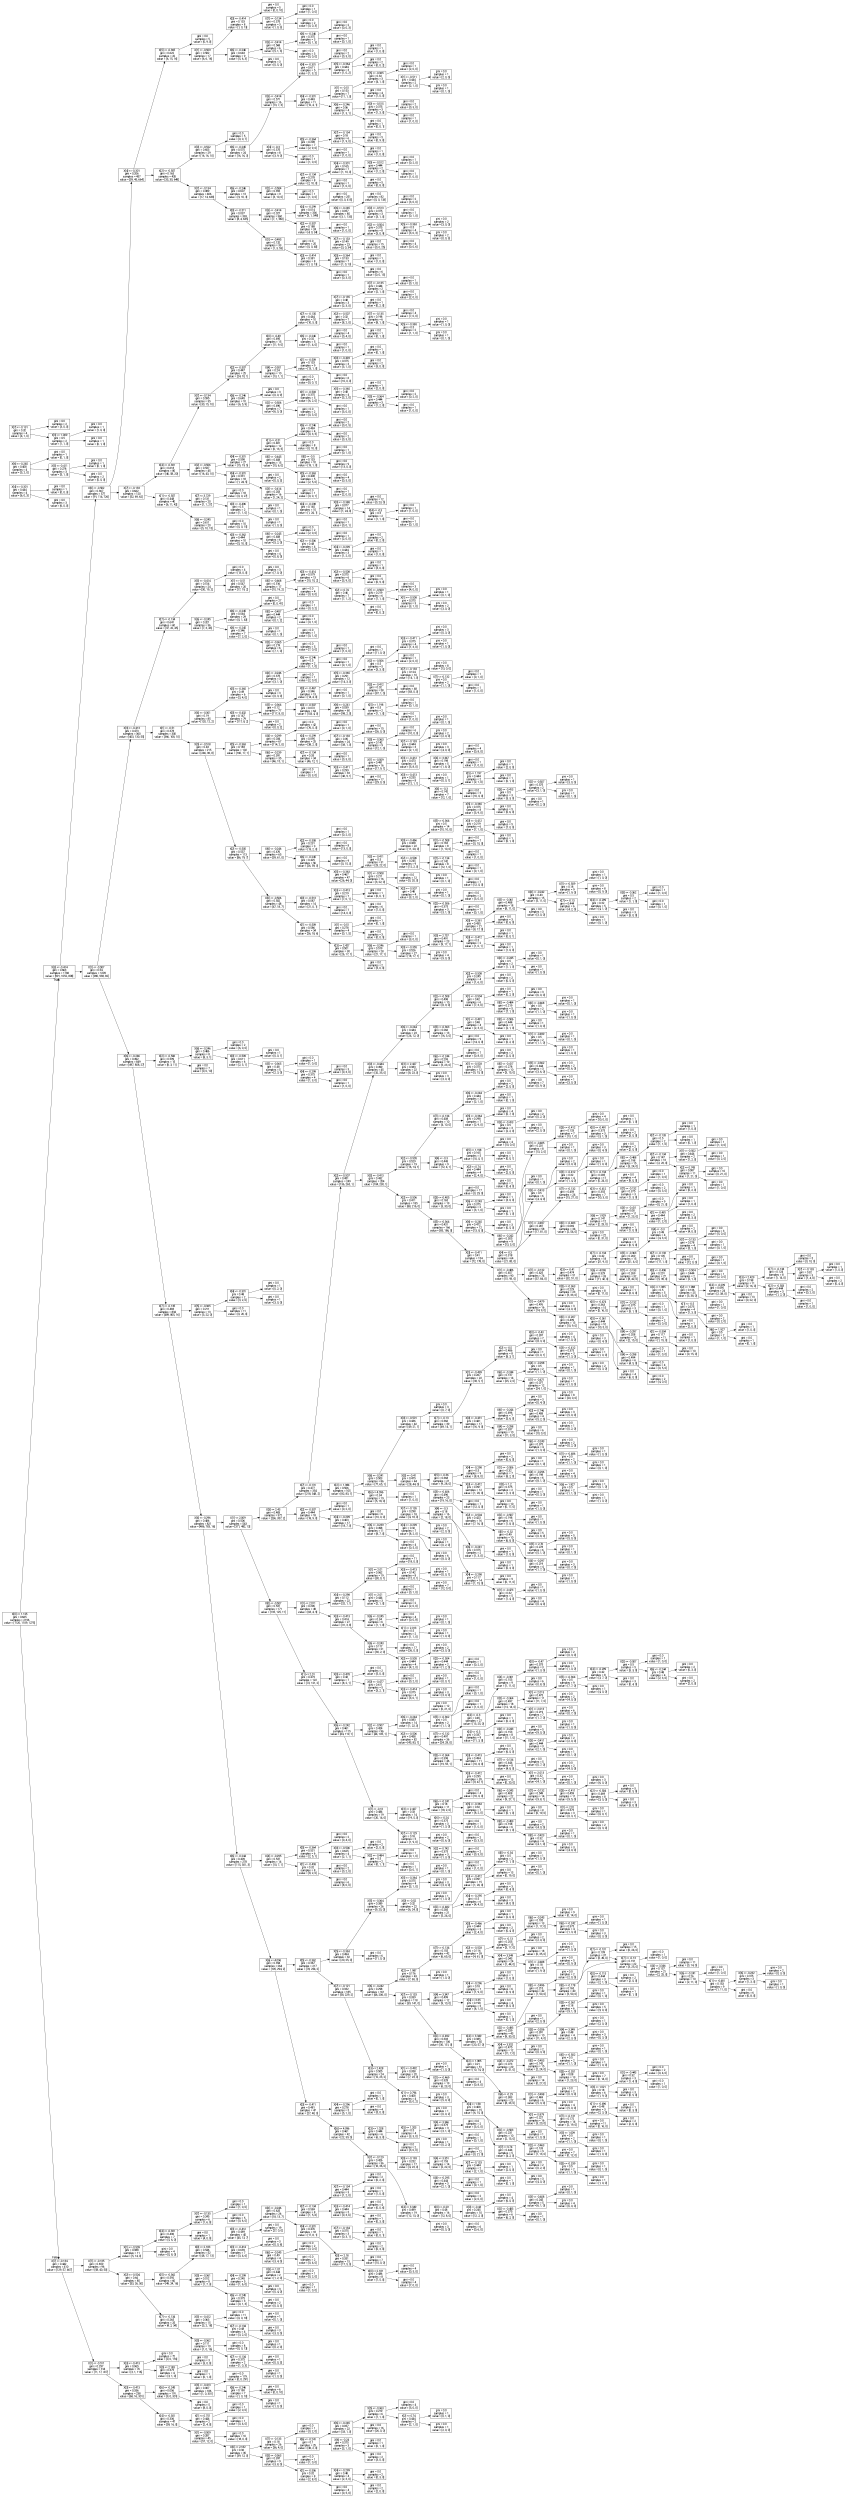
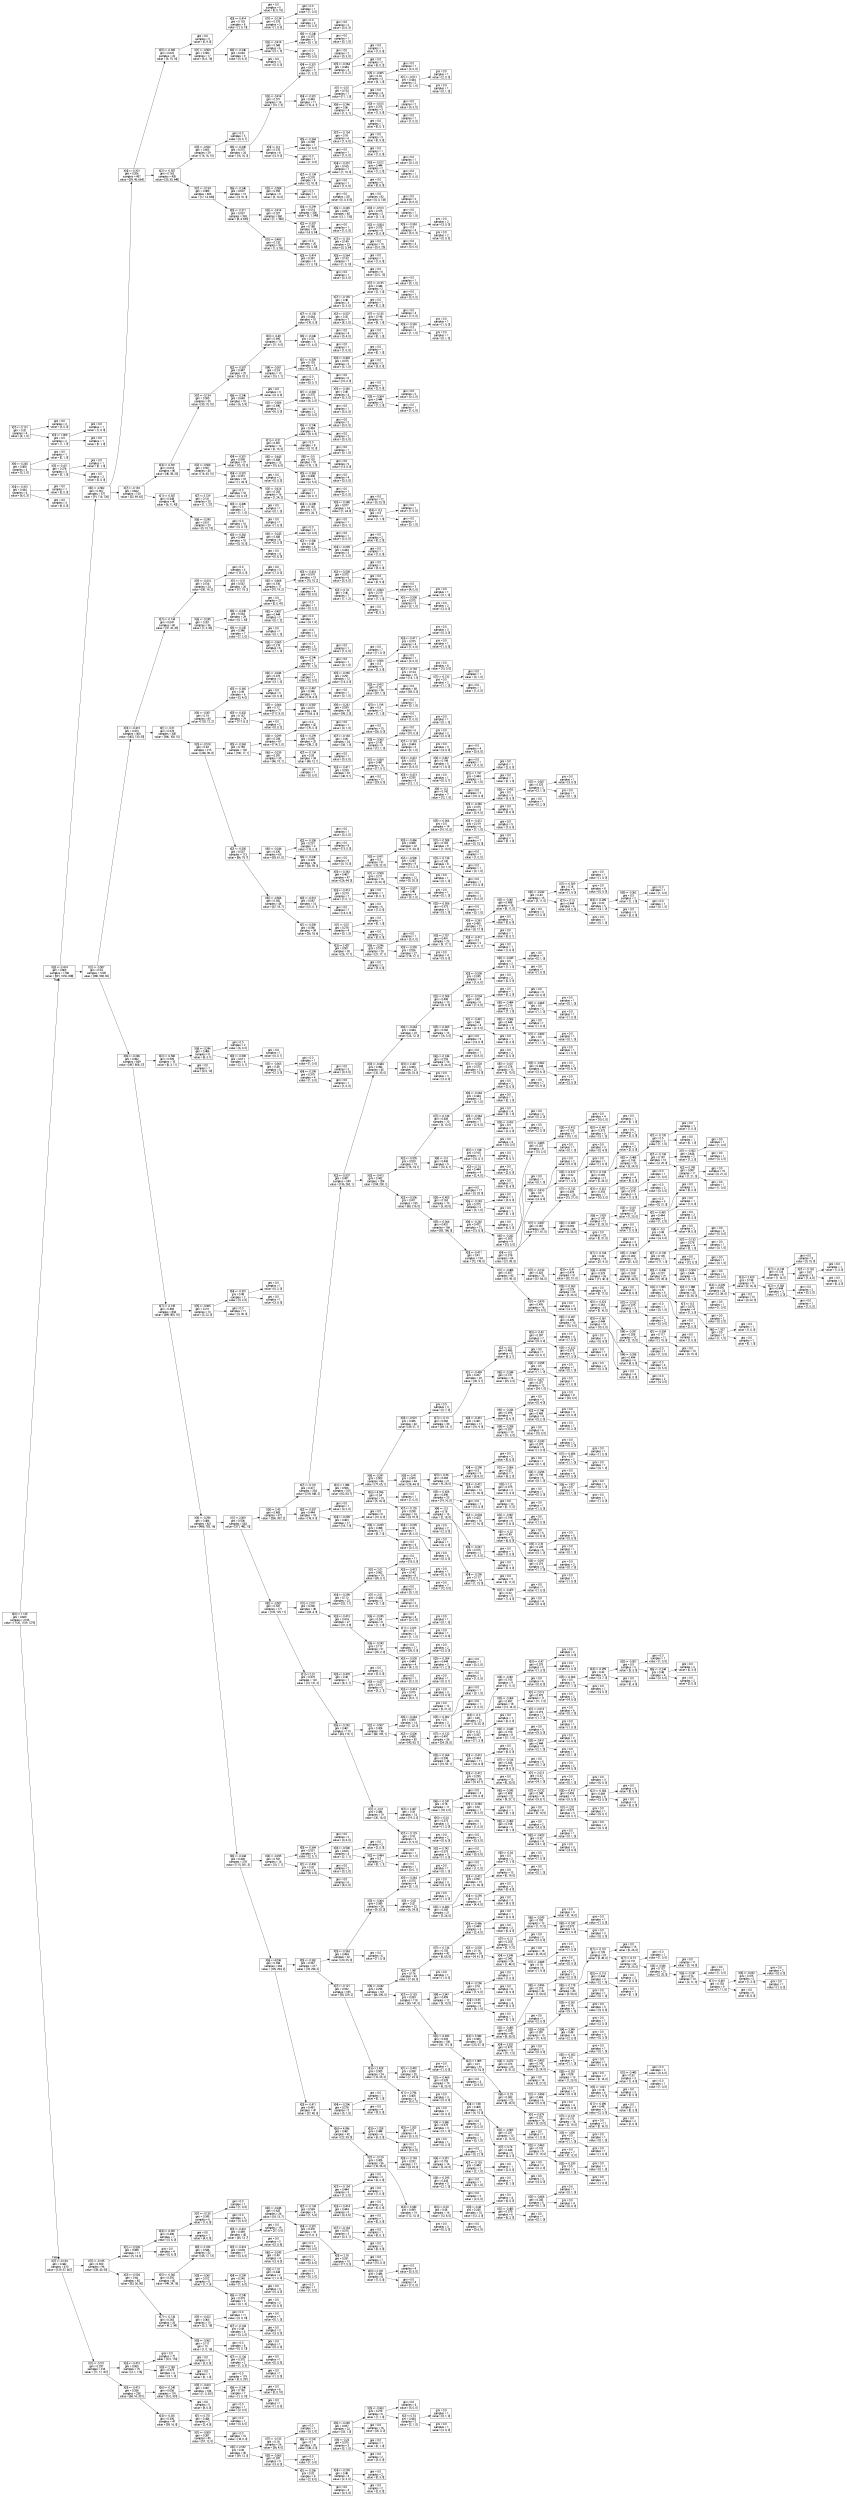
edge "X[1] <= -0.506 gini = 0.32 samples = 7 value = [8, 2, 0]" -> "X[4] <= -0.296 gini = 0.198 samples = 6 value = [8, 1, 0]": removed
edge "X[6] <= -0.239 gini = 0.498 samples = 11 value = [8, 7, 0]" -> "X[7] <= -0.126 gini = 0.298 samples = 18 value = [4, 18, 0]": now "X[6] <= 4.096 gini = 0.34 samples = 19 value = [5, 18, 0]" -> "X[7] <= -0.126 gini = 0.298 samples = 18 value = [4, 18, 0]"
edge "X[0] <= -0.178 gini = 0.165 samples = 40 value = [5, 50, 0]" -> "X[7] <= -0.13 gini = 0.191 samples = 22 value = [3, 25, 0]": now "X[0] <= -0.178 gini = 0.165 samples = 40 value = [5, 50, 0]" -> "X[0] <= -0.115 gini = 0.444 samples = 3 value = [2, 1, 0]"
node "X[5] <= -0.362 gini = 0.111 samples = 10 value = [1, 0, 16]": label "X[5] <= -0.362 gini = 0.111 samples = 10 value = [1, 0, 16]" -> "X[5] <= -0.362 gini = 0.111 gini = 10 value = [1, 0, 16]"
